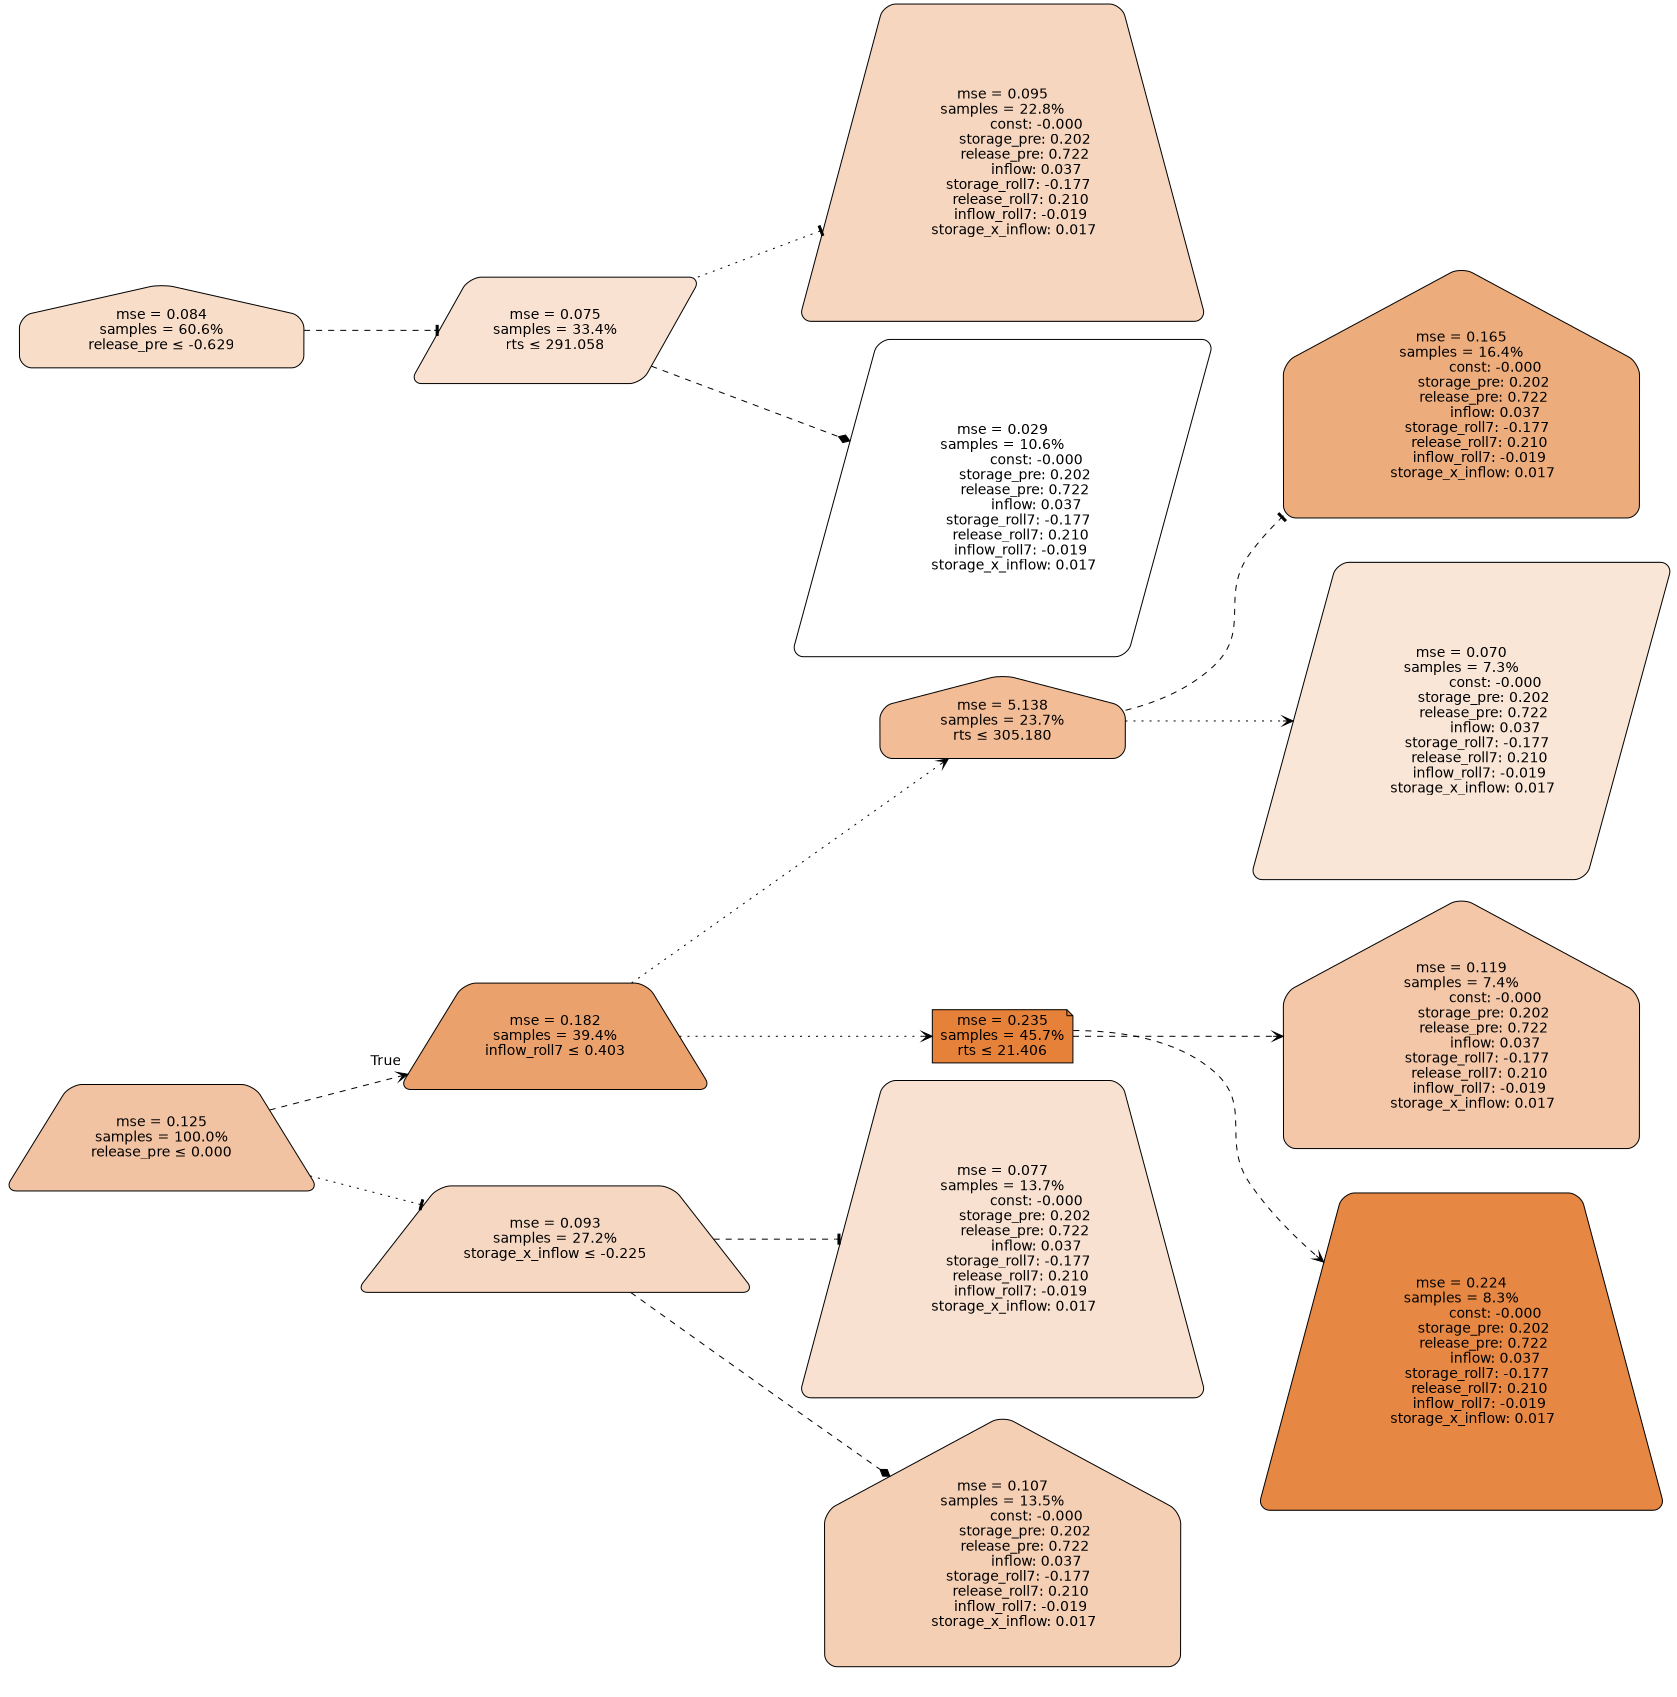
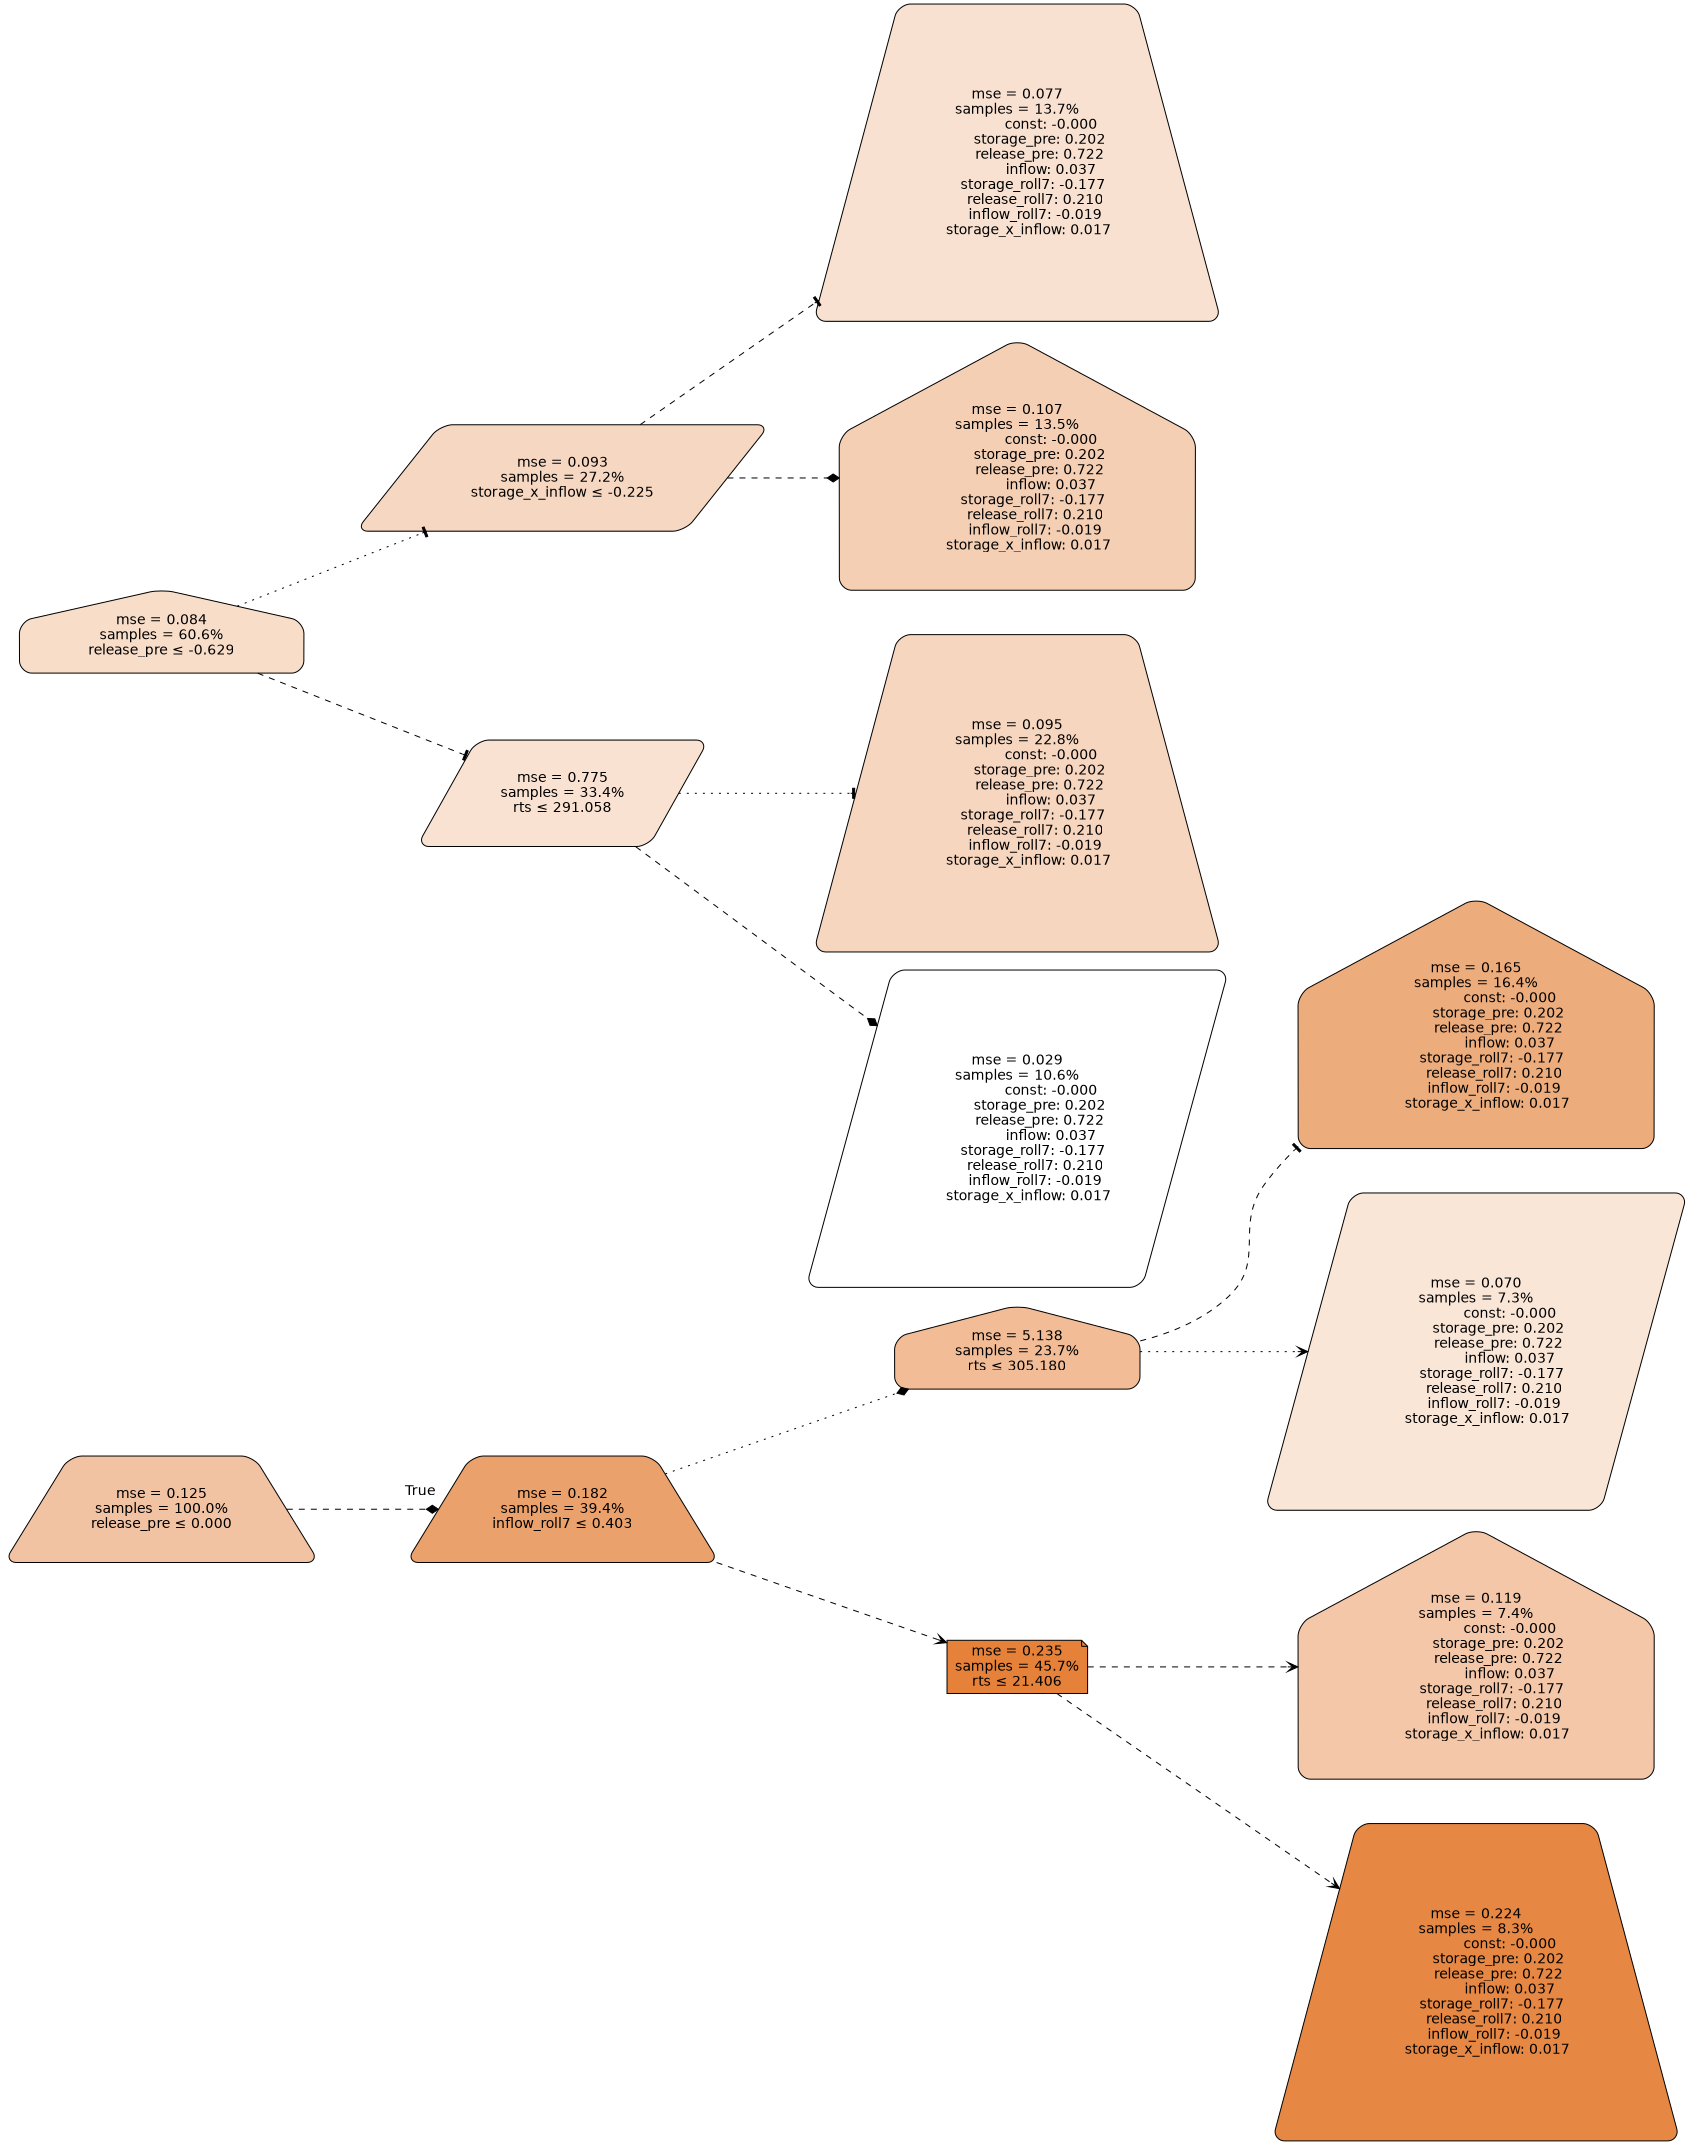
node "mse = 0.075 samples = 33.4% rts ≤ 291.058": label "mse = 0.075 samples = 33.4% rts ≤ 291.058" -> "mse = 0.775 samples = 33.4% rts ≤ 291.058"
edge "mse = 0.182 samples = 39.4% inflow_roll7 ≤ 0.403" -> "mse = 5.138 samples = 23.7% rts ≤ 305.180": arrowhead vee -> diamond
edge "mse = 0.182 samples = 39.4% inflow_roll7 ≤ 0.403" -> "mse = 0.235 samples = 45.7% rts ≤ 21.406": style dotted -> dashed
edge "mse = 0.125 samples = 100.0% release_pre ≤ 0.000" -> "mse = 0.182 samples = 39.4% inflow_roll7 ≤ 0.403": arrowhead vee -> diamond
edge "mse = 0.125 samples = 100.0% release_pre ≤ 0.000" -> "mse = 0.093 samples = 27.2% storage_x_inflow ≤ -0.225": now "mse = 0.084 samples = 60.6% release_pre ≤ -0.629" -> "mse = 0.093 samples = 27.2% storage_x_inflow ≤ -0.225"
node "mse = 0.093 samples = 27.2% storage_x_inflow ≤ -0.225": shape trapezium -> parallelogram
